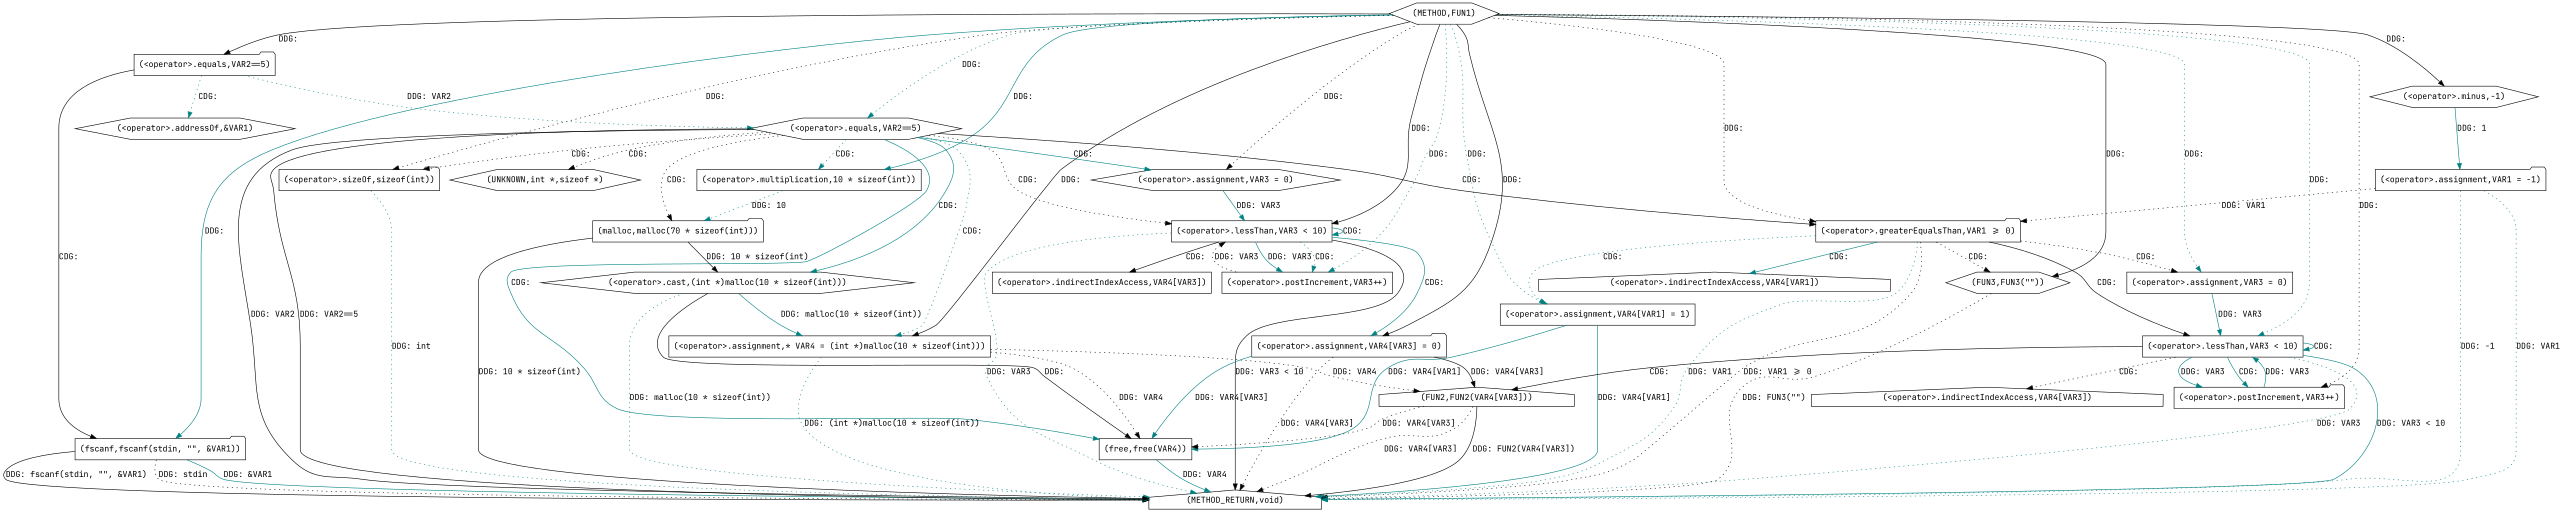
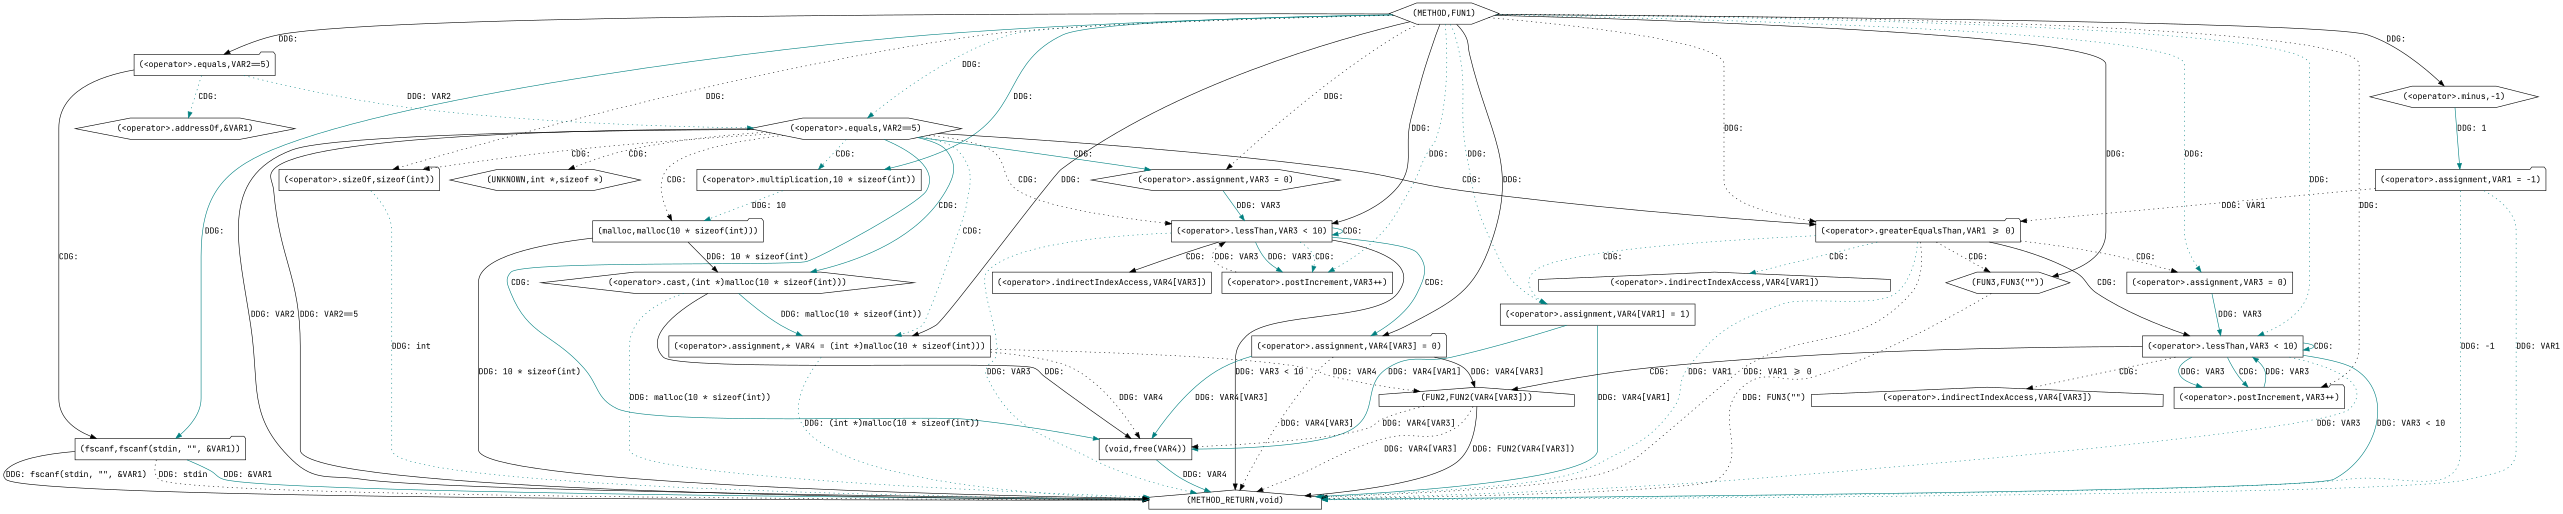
node "(malloc,malloc(70 * sizeof(int)))": label "(malloc,malloc(70 * sizeof(int)))" -> "(malloc,malloc(10 * sizeof(int)))"
edge "(<operator>.greaterEqualsThan,VAR1 >= 0)" -> "(<operator>.indirectIndexAccess,VAR4[VAR1])": style solid -> dotted
node "(free,free(VAR4))": label "(free,free(VAR4))" -> "(void,free(VAR4))"
